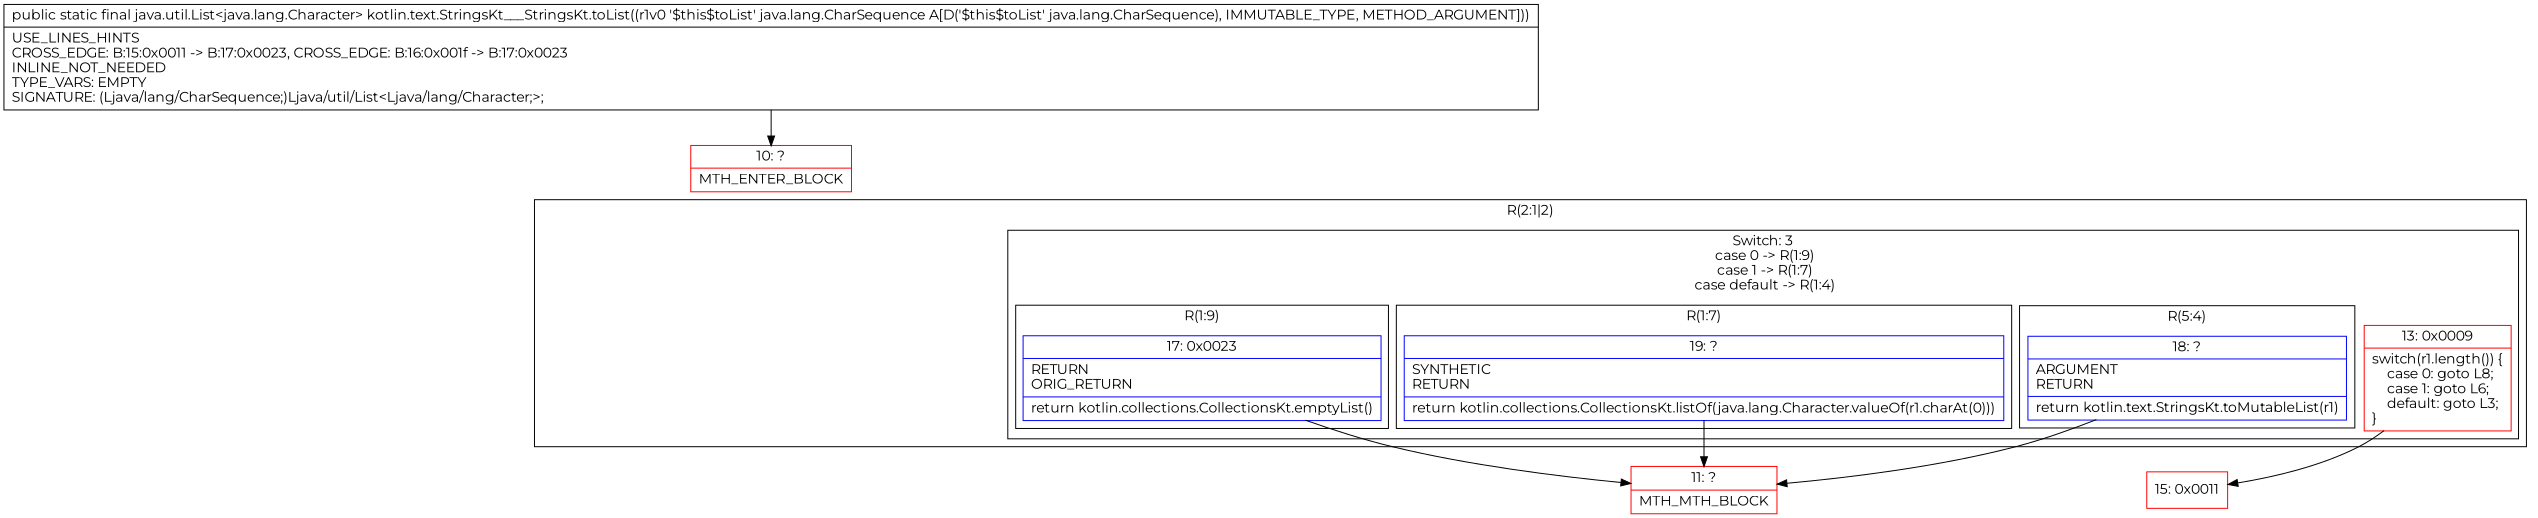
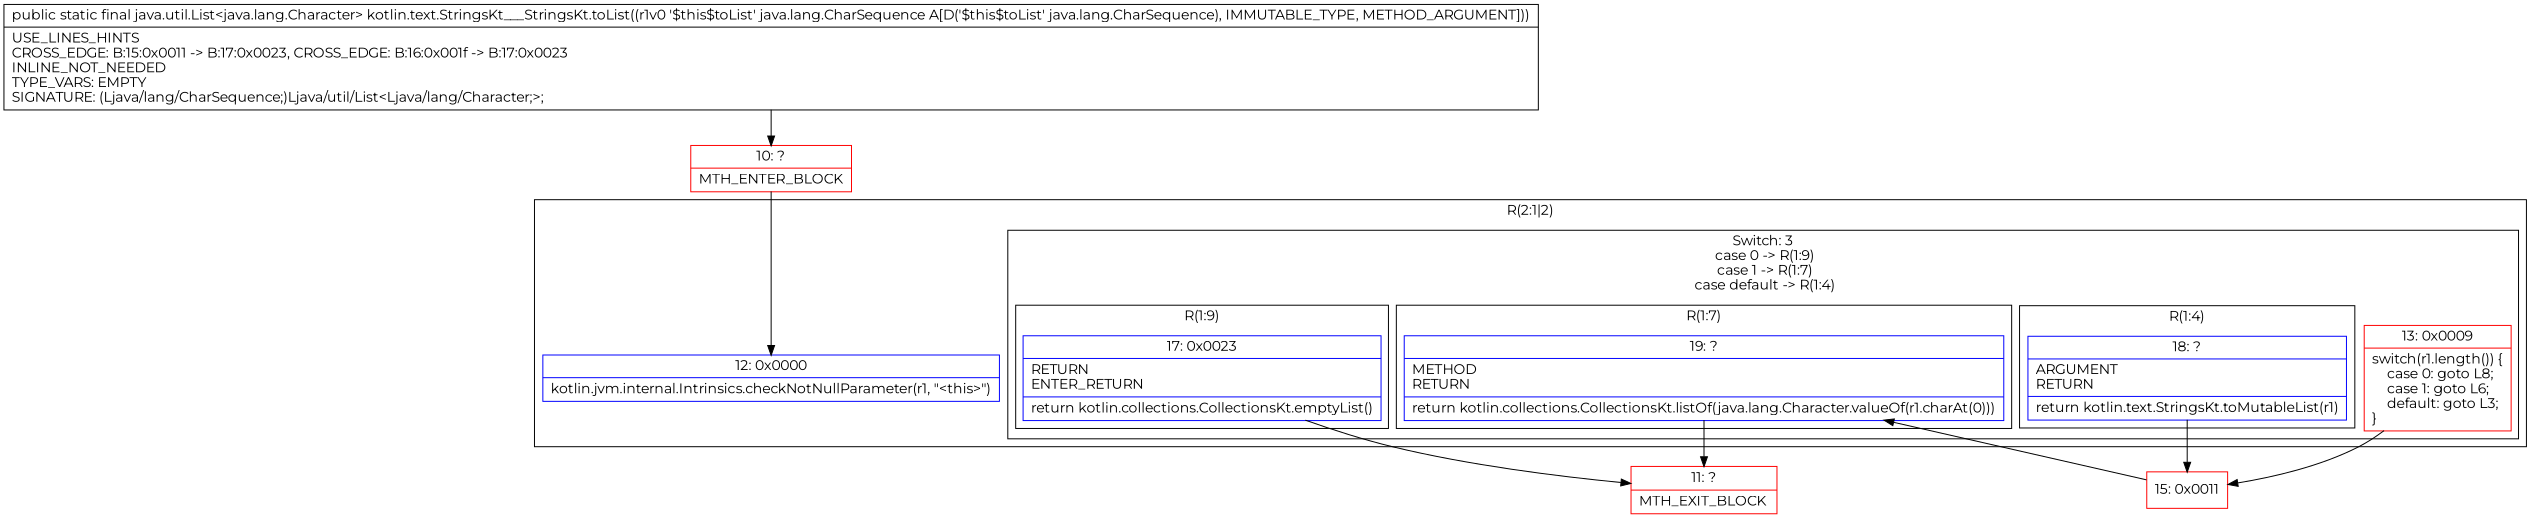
cluster "R(5:4)": label "R(5:4)" -> "R(1:4)"
node "19: ?": text "SYNTHETIC" -> "METHOD"
node "12: 0x0000": added
node "17: 0x0023": text "ORIG_RETURN" -> "ENTER_RETURN"
edge "15: 0x0011" -> "19: ?": added
edge "18: ?" -> "11: ?": now "18: ?" -> "15: 0x0011"
node "11: ?": text "MTH_MTH_BLOCK" -> "MTH_EXIT_BLOCK"
